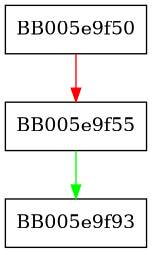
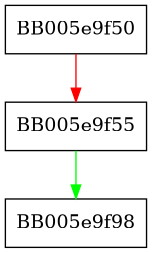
node "BB005e9f93": label "BB005e9f93" -> "BB005e9f98"
